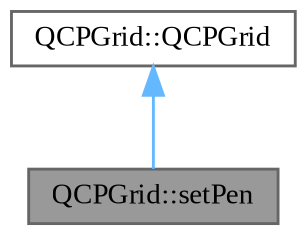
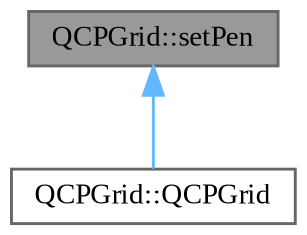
edge "QCPGrid::setPen" -> "QCPGrid::QCPGrid": reversed
